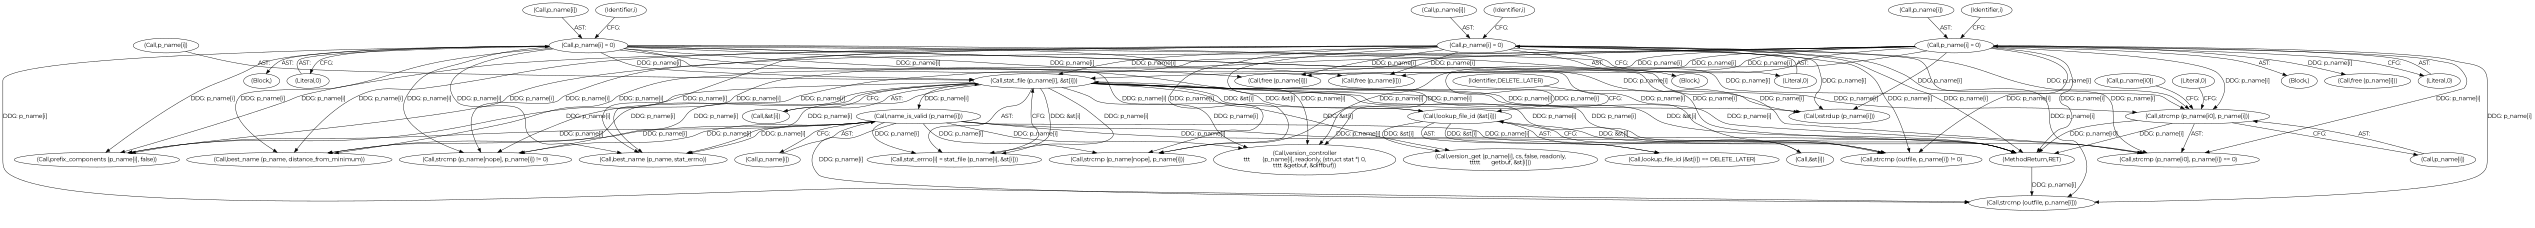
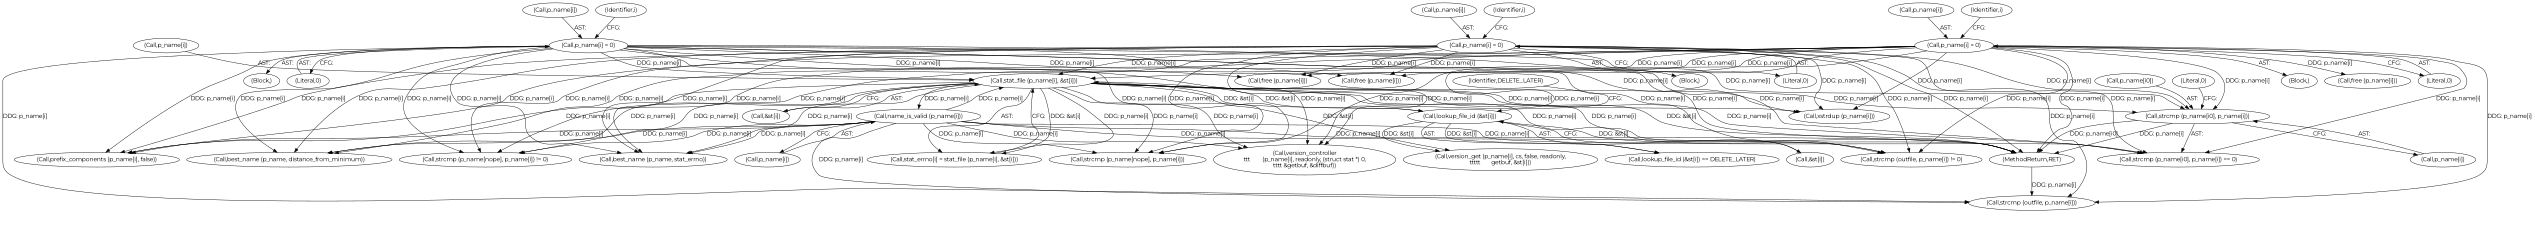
edge "(Call,p_name[i0])" -> "(Call,strcmp (p_name[i0], p_name[i]))": label "CFG: " -> "AST: "
edge "(Call,stat_file (p_name[i], &st[i]))" -> "(Call,strcmp (p_name[nope], p_name[i]))": added, label "DDG: p_name[i]"
edge "(Call,name_is_valid (p_name[i]))" -> "(Call,stat_errno[i] = stat_file (p_name[i], &st[i]))": now "(Call,name_is_valid (p_name[i]))" -> "(Call,stat_file (p_name[i], &st[i]))"
